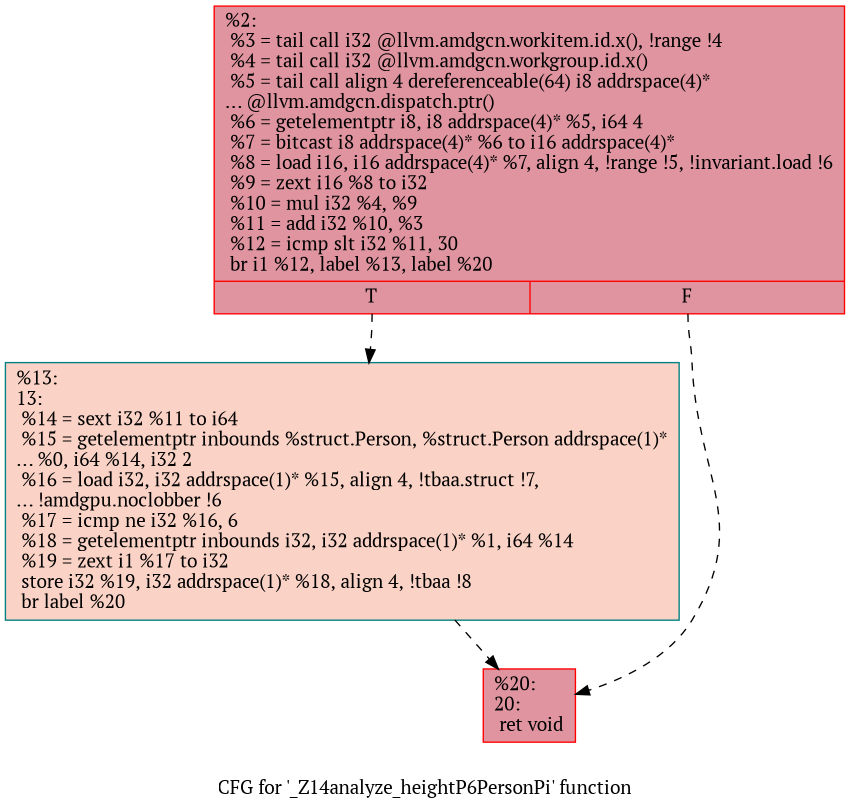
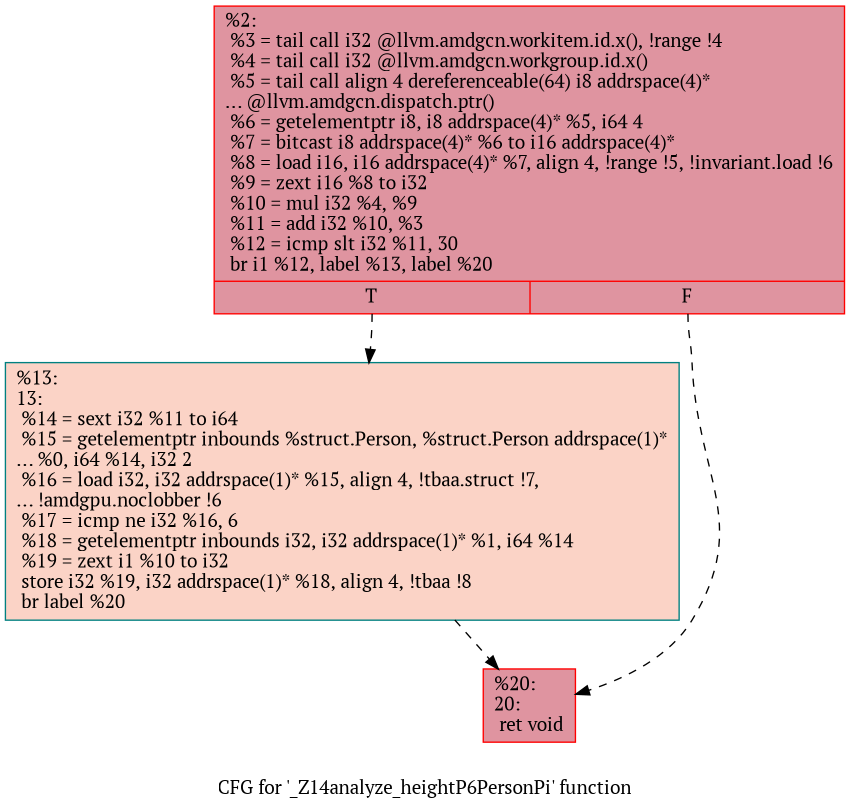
node "%13:": text "%19 = zext i1 %17 to i32" -> "%19 = zext i1 %10 to i32"
